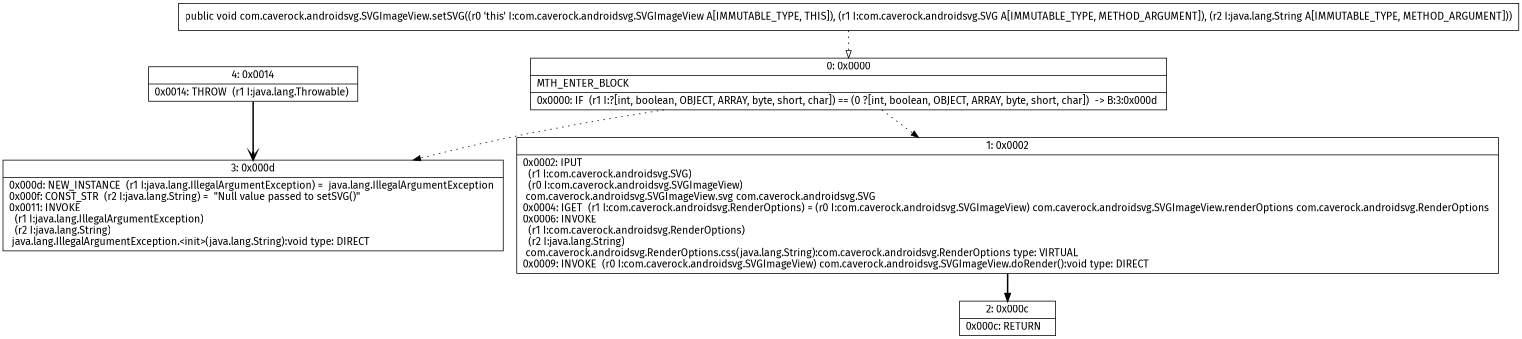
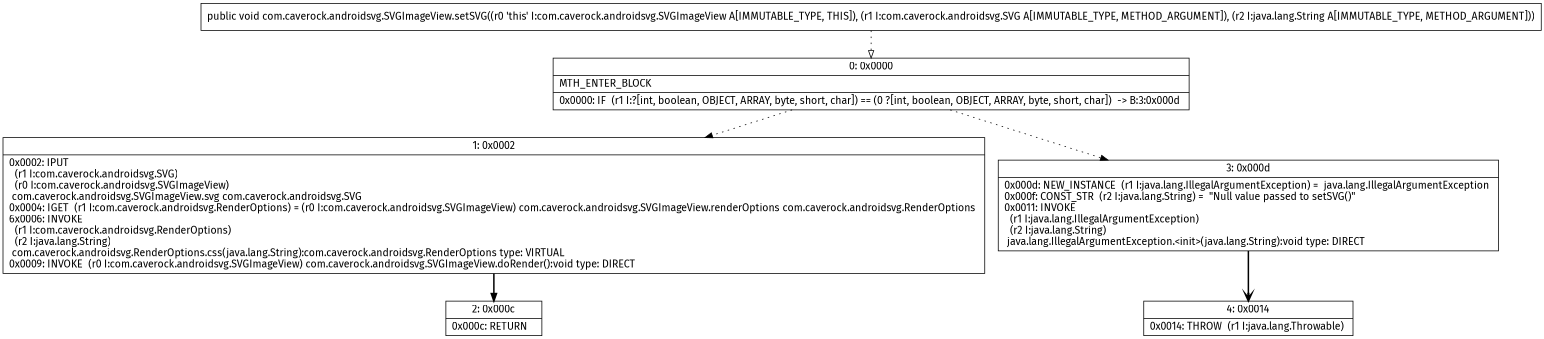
edge "4: 0x0014" -> "3: 0x000d": reversed
node "1: 0x0002": text "0x0006: INVOKE" -> "6x0006: INVOKE"
